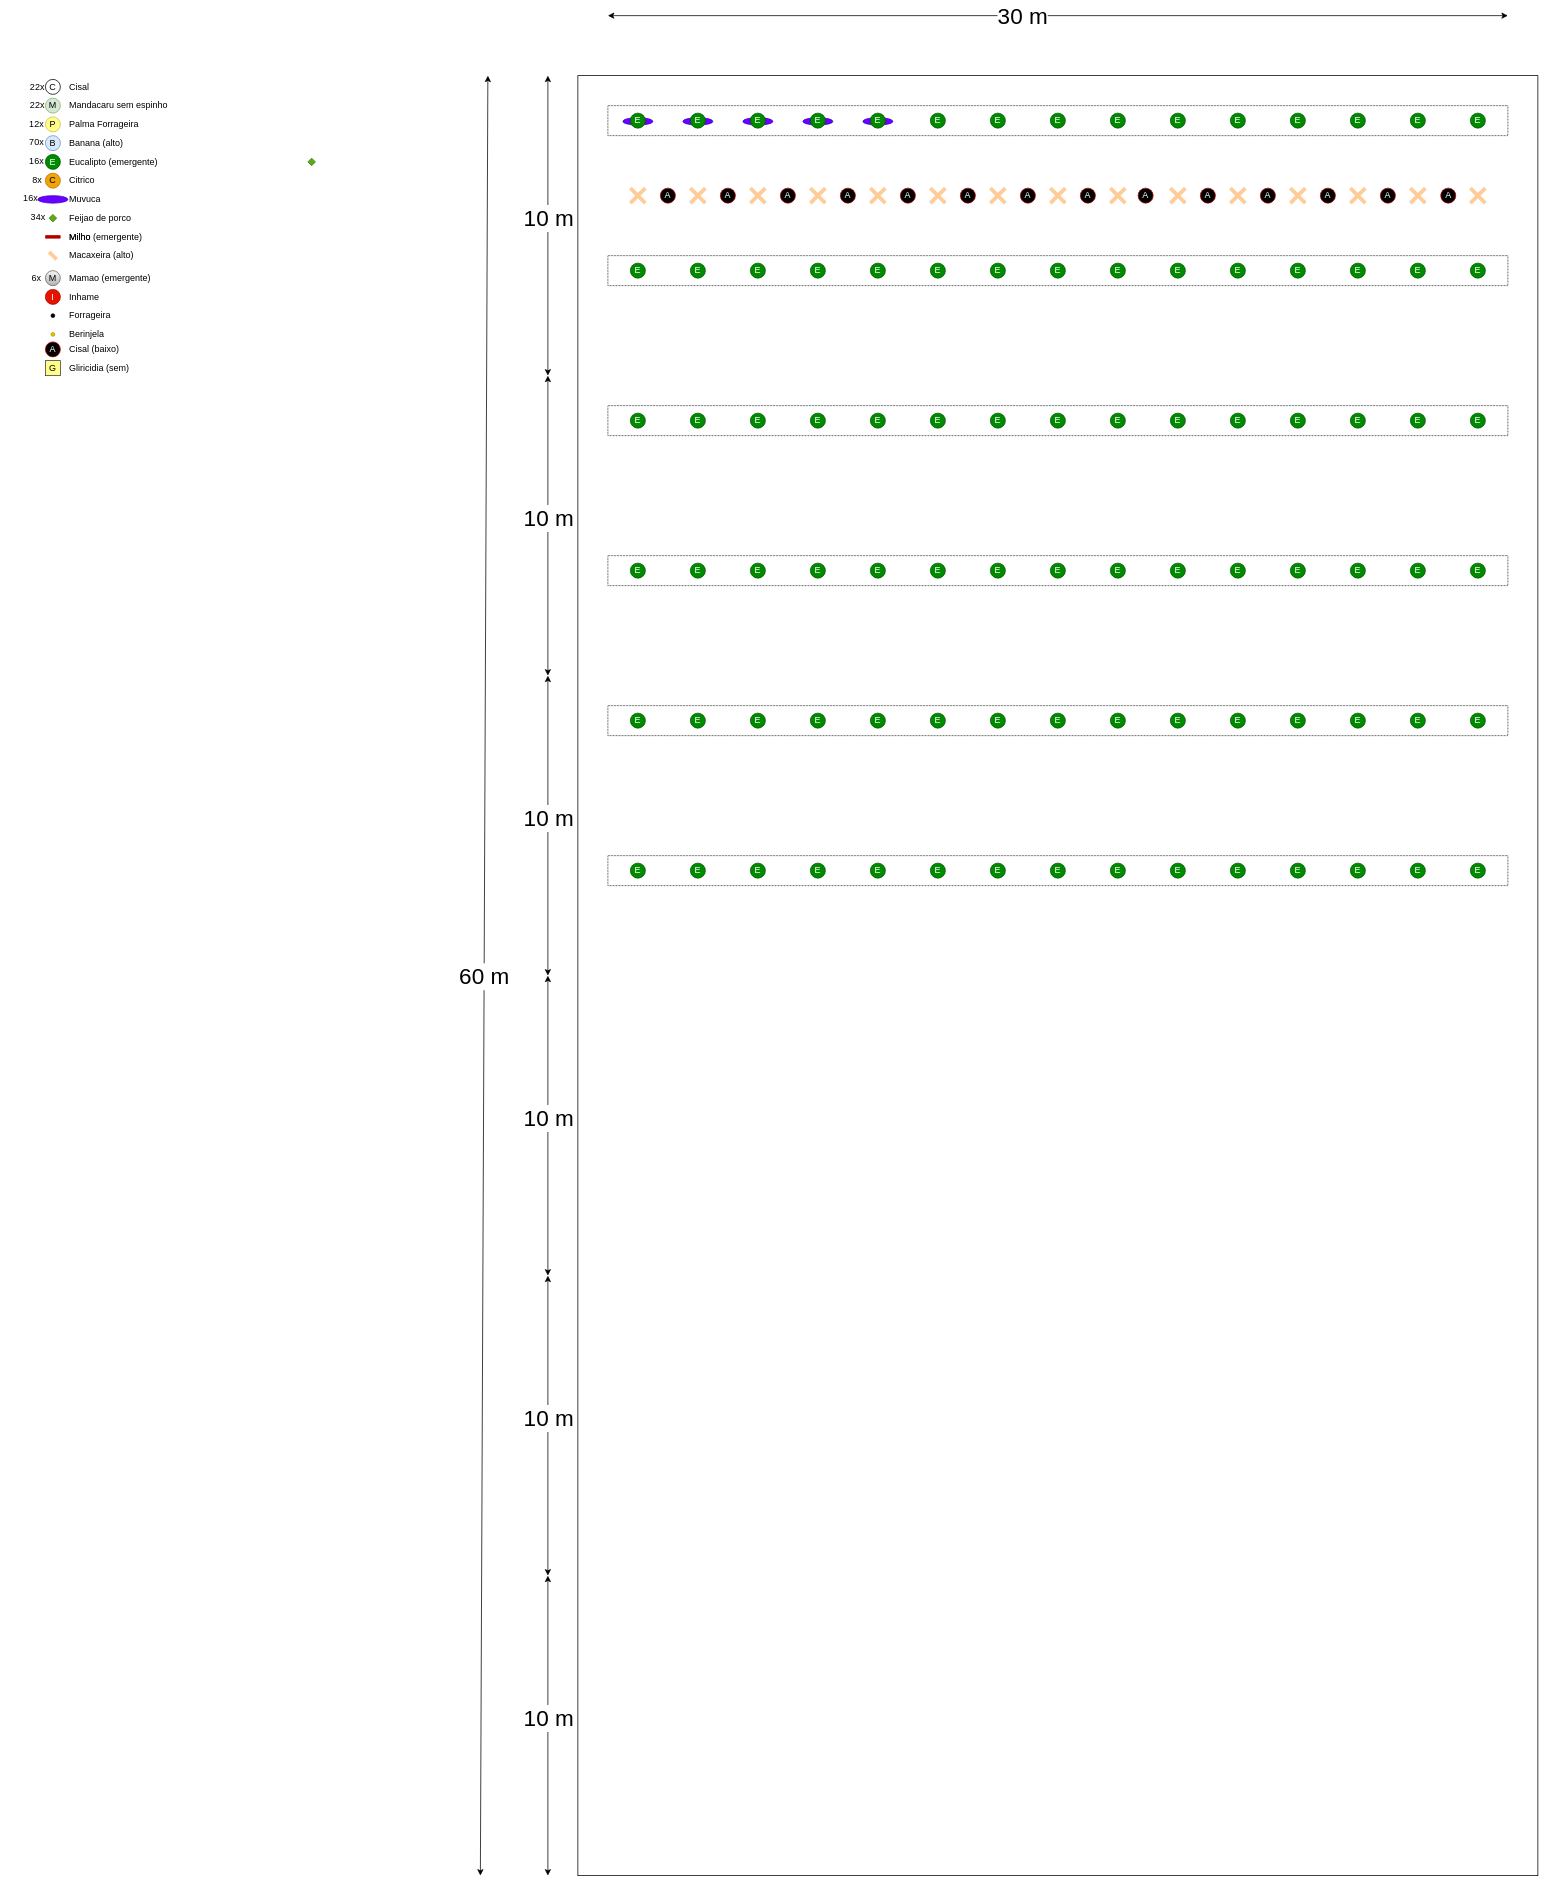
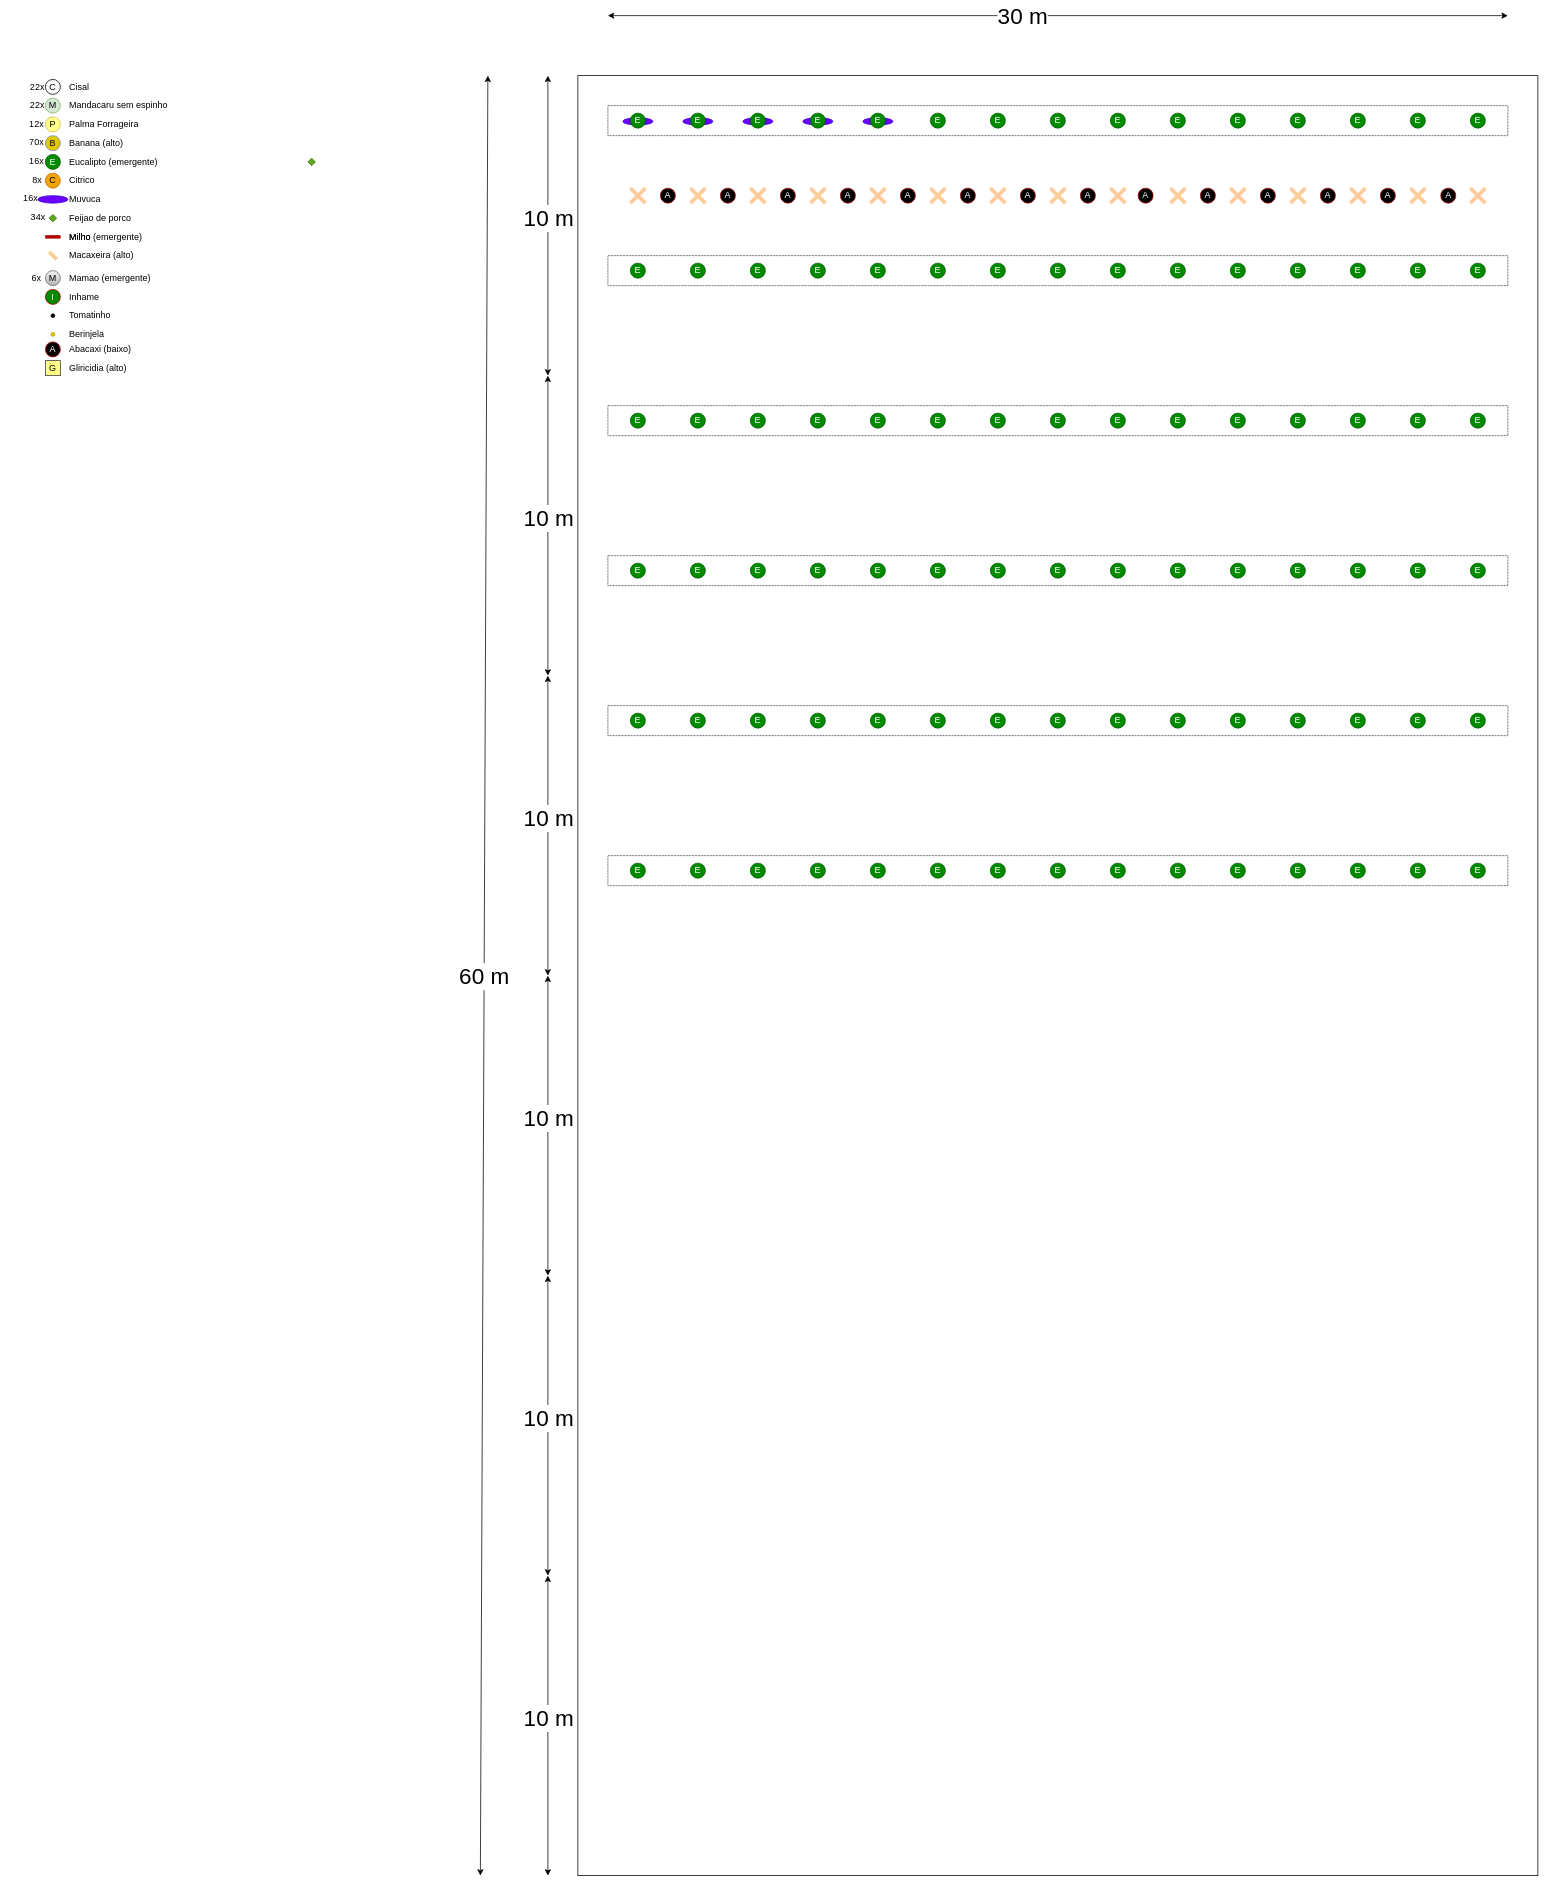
node "B": fillcolor #dae8fc -> #e3c800
node "I": fillcolor #e51400 -> #008a00
node "Forrageira": label "Forrageira" -> "Tomatinho"
node "Cisal (baixo)": label "Cisal (baixo)" -> "Abacaxi (baixo)"
node "Gliricidia (sem)": label "Gliricidia (sem)" -> "Gliricidia (alto)"
